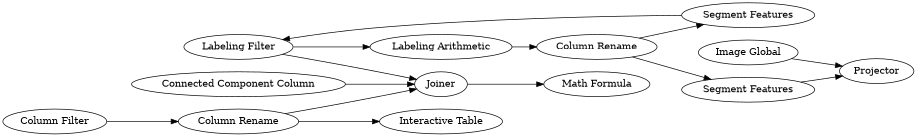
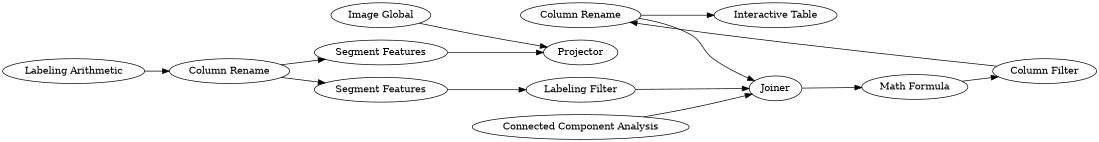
edge "Labeling Filter" -> "Labeling Arithmetic": removed
edge "Math Formula" -> "Column Filter": added
node "Connected Component Column": label "Connected Component Column" -> "Connected Component Analysis"
